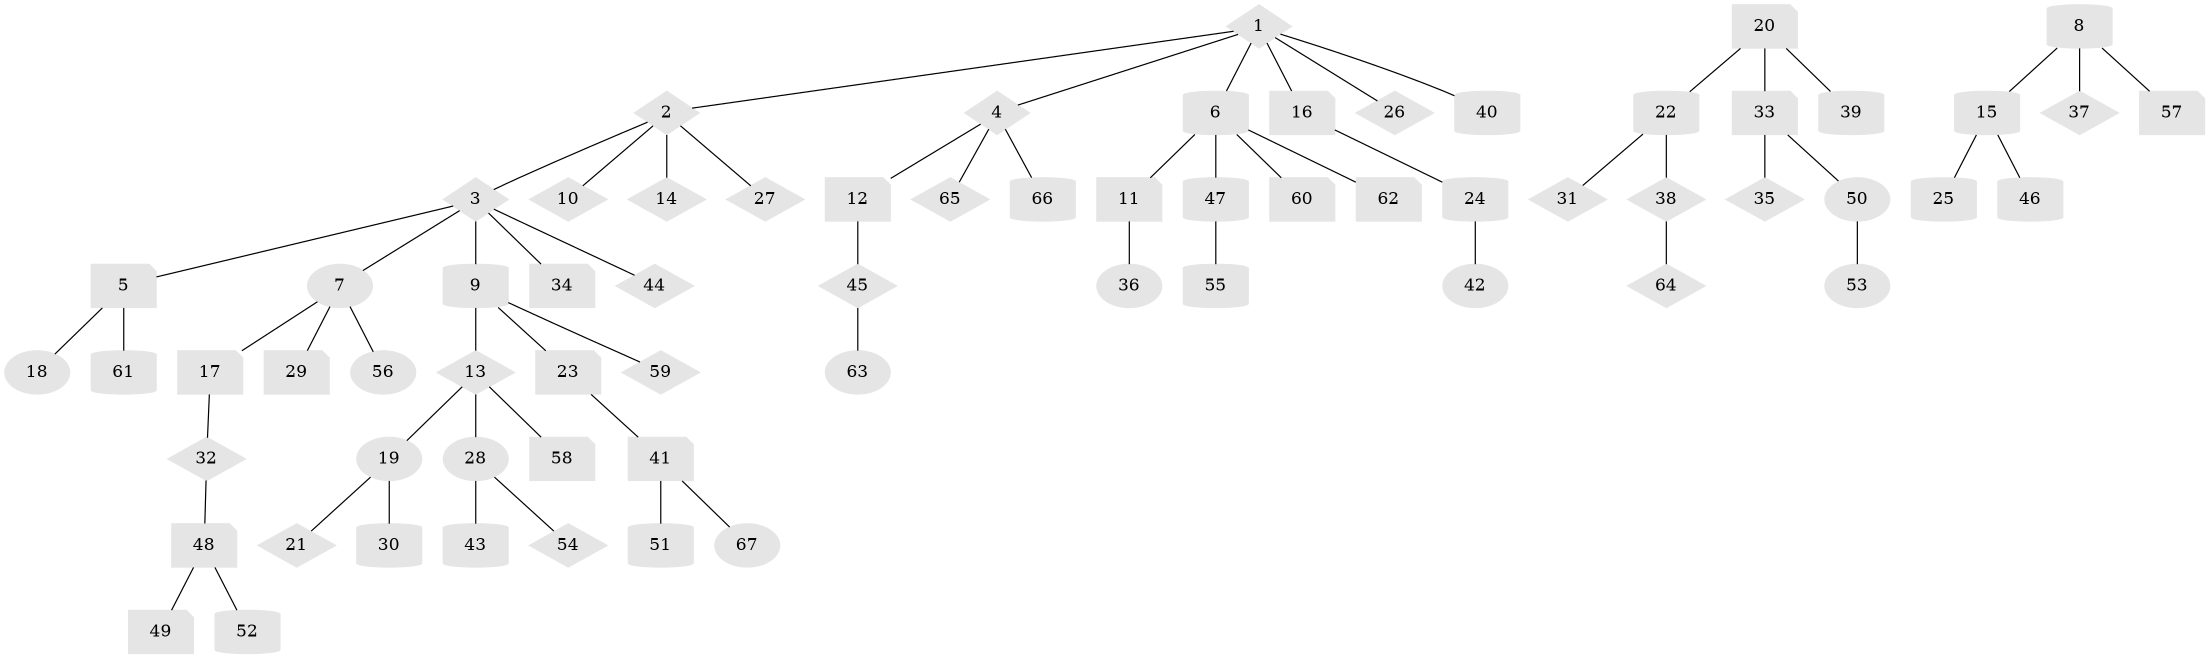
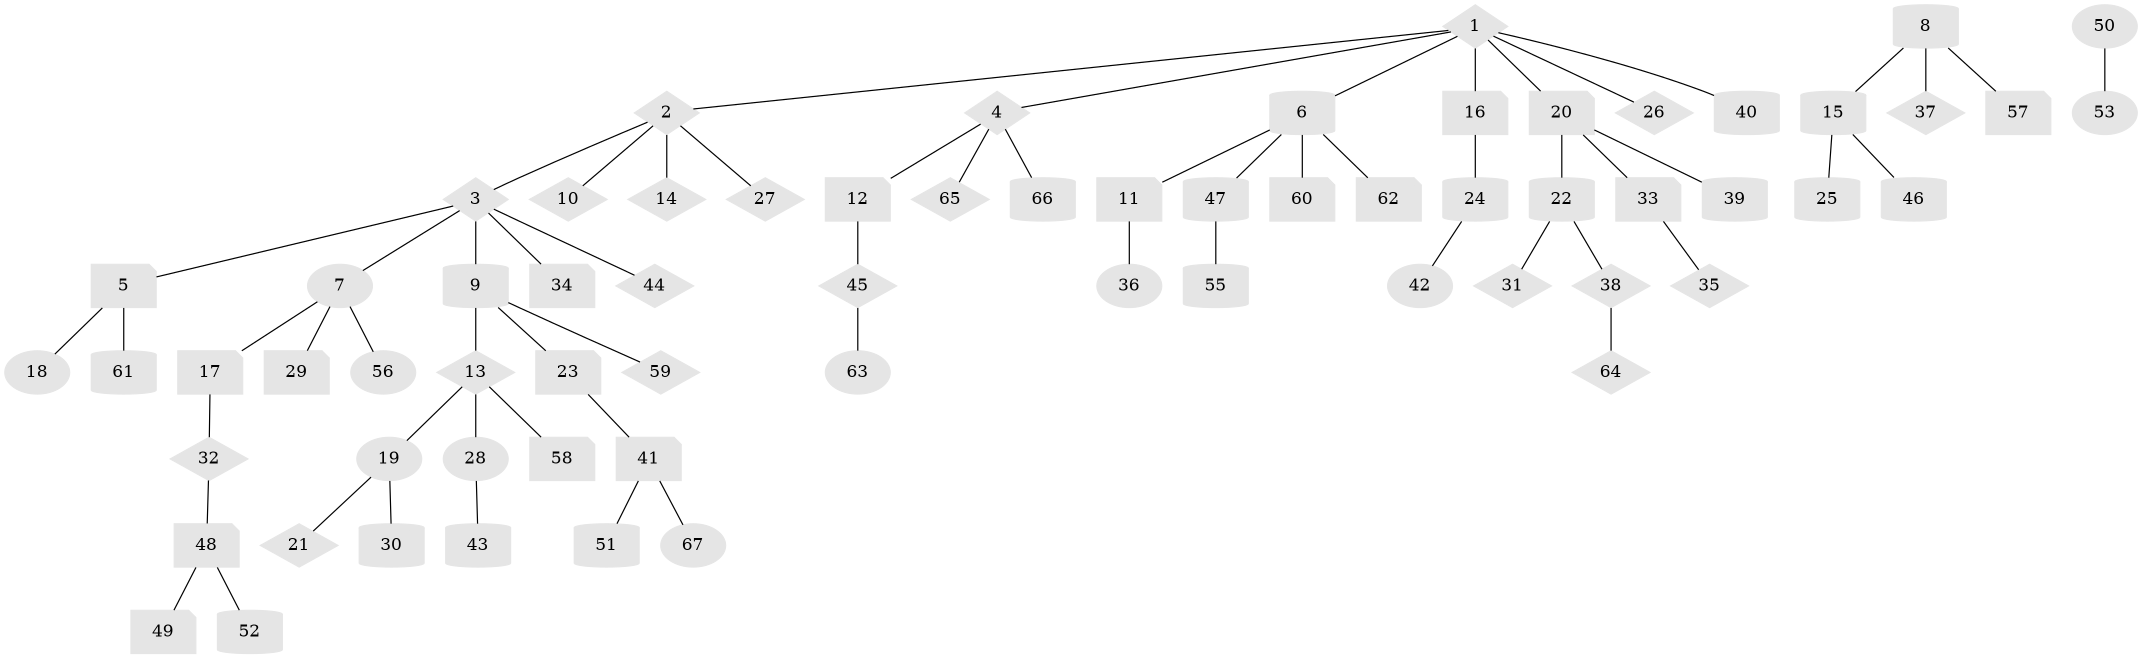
edge "1" -- "20": added
edge "33" -- "50": removed
node "54": removed
